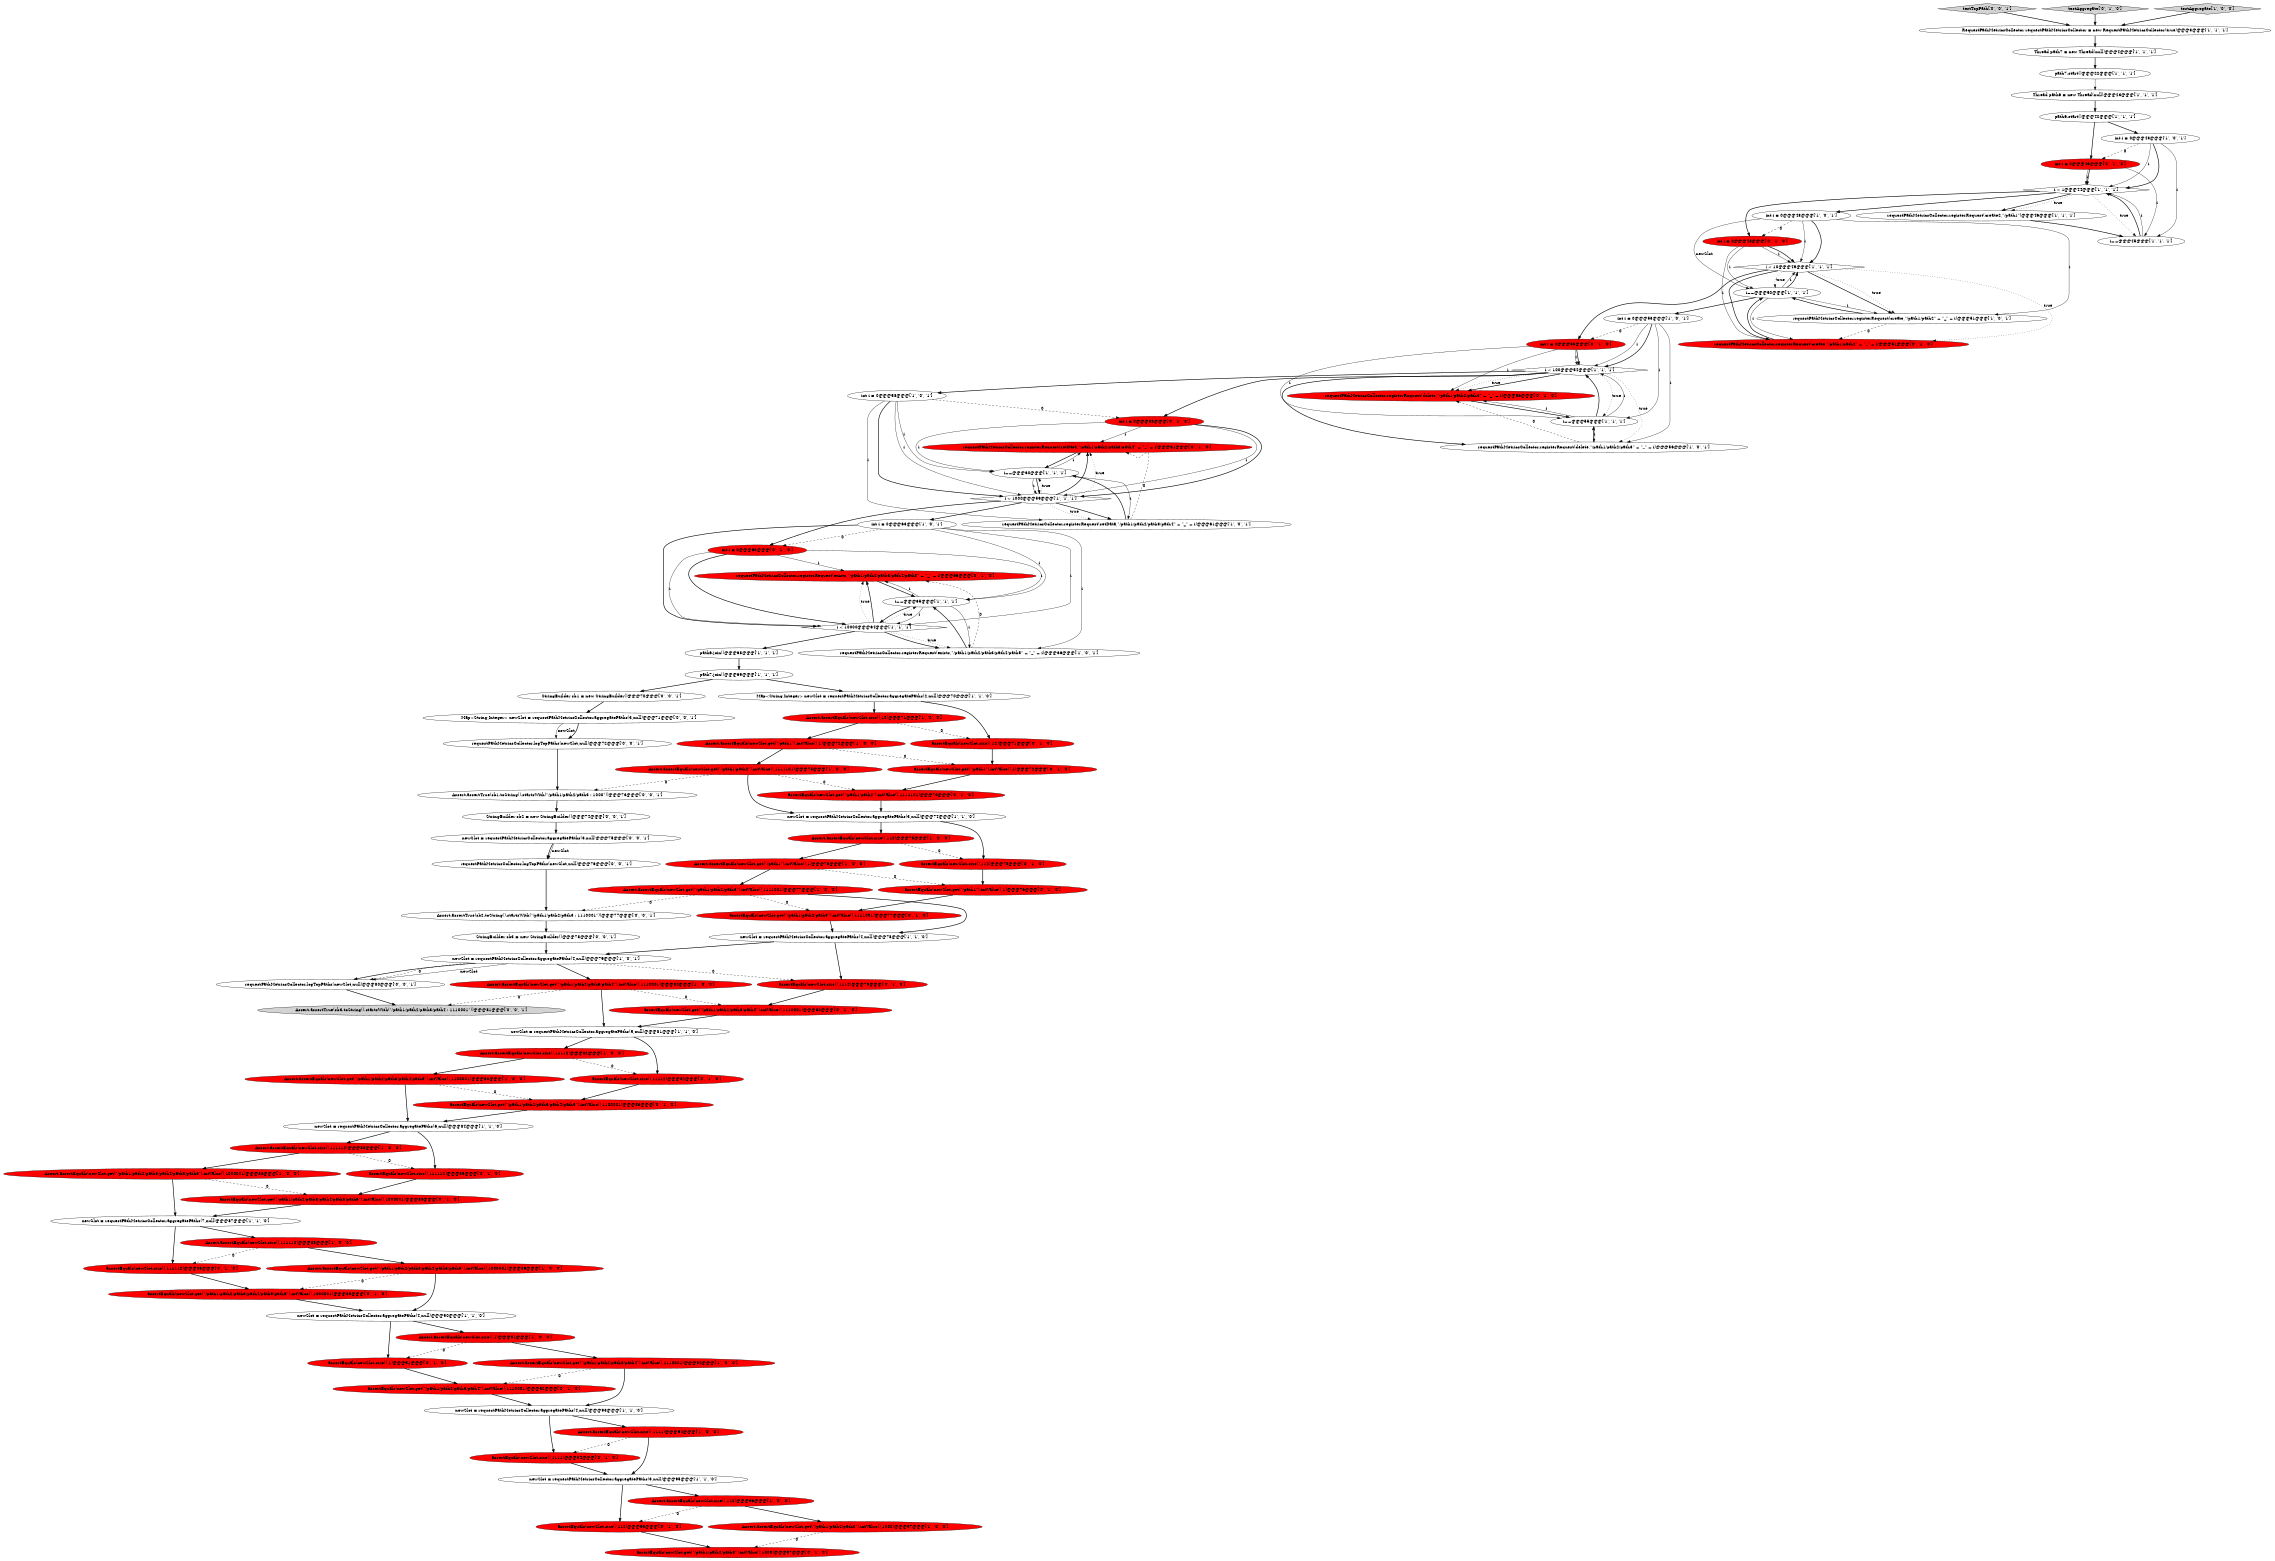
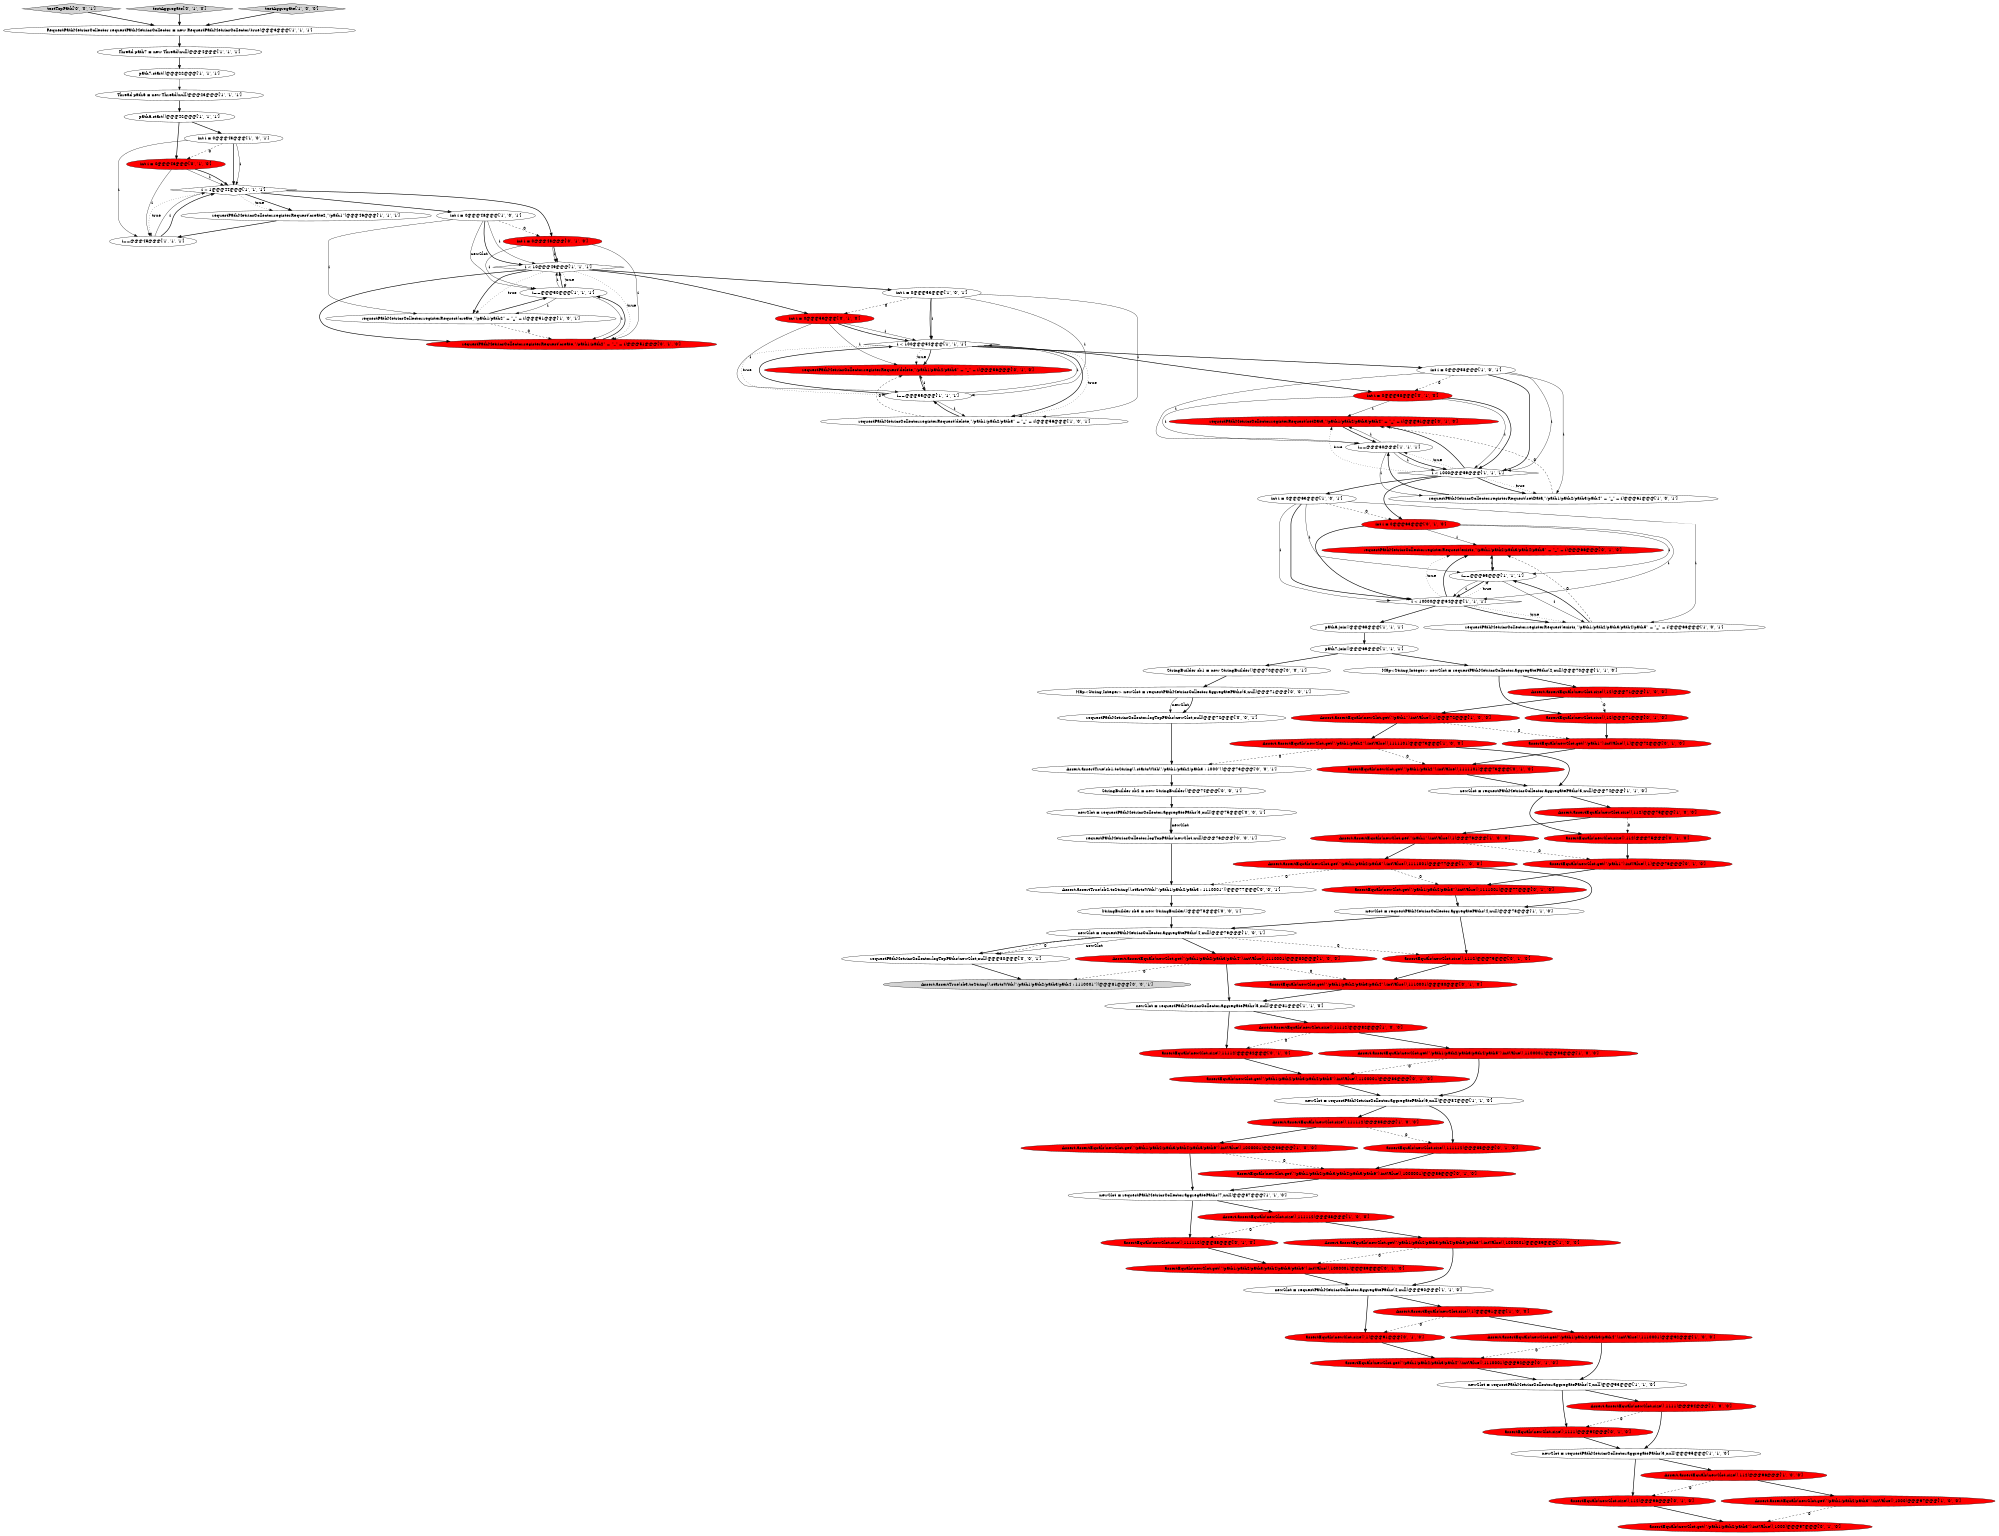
edge "i++@@@50@@@['1', '1', '1']" -> "int i = 0@@@53@@@['1', '0', '1']": now "i < 10@@@49@@@['1', '1', '1']" -> "int i = 0@@@53@@@['1', '0', '1']"
